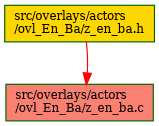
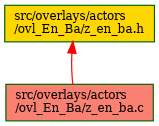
edge "src/overlays/actors /ovl_En_Ba/z_en_ba.h" -> "src/overlays/actors /ovl_En_Ba/z_en_ba.c": reversed
